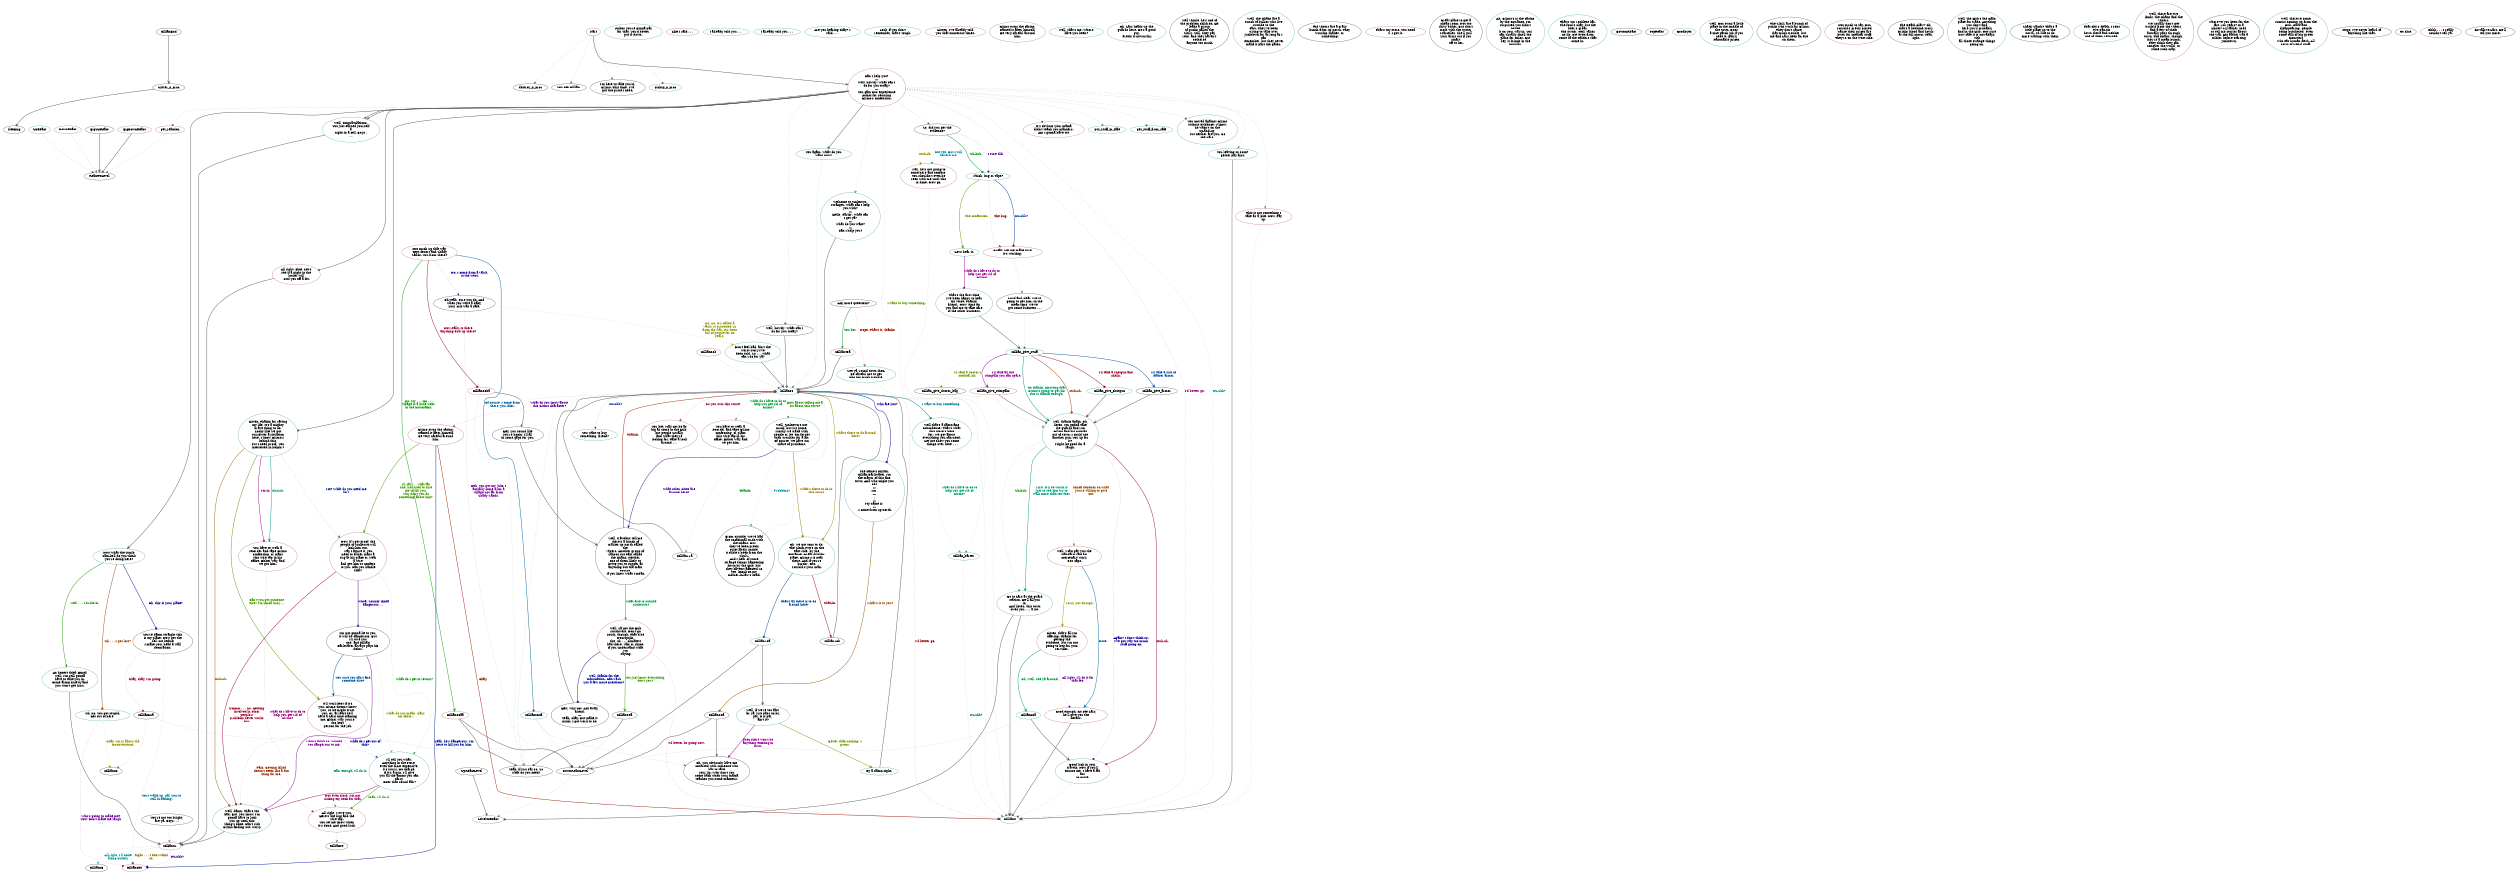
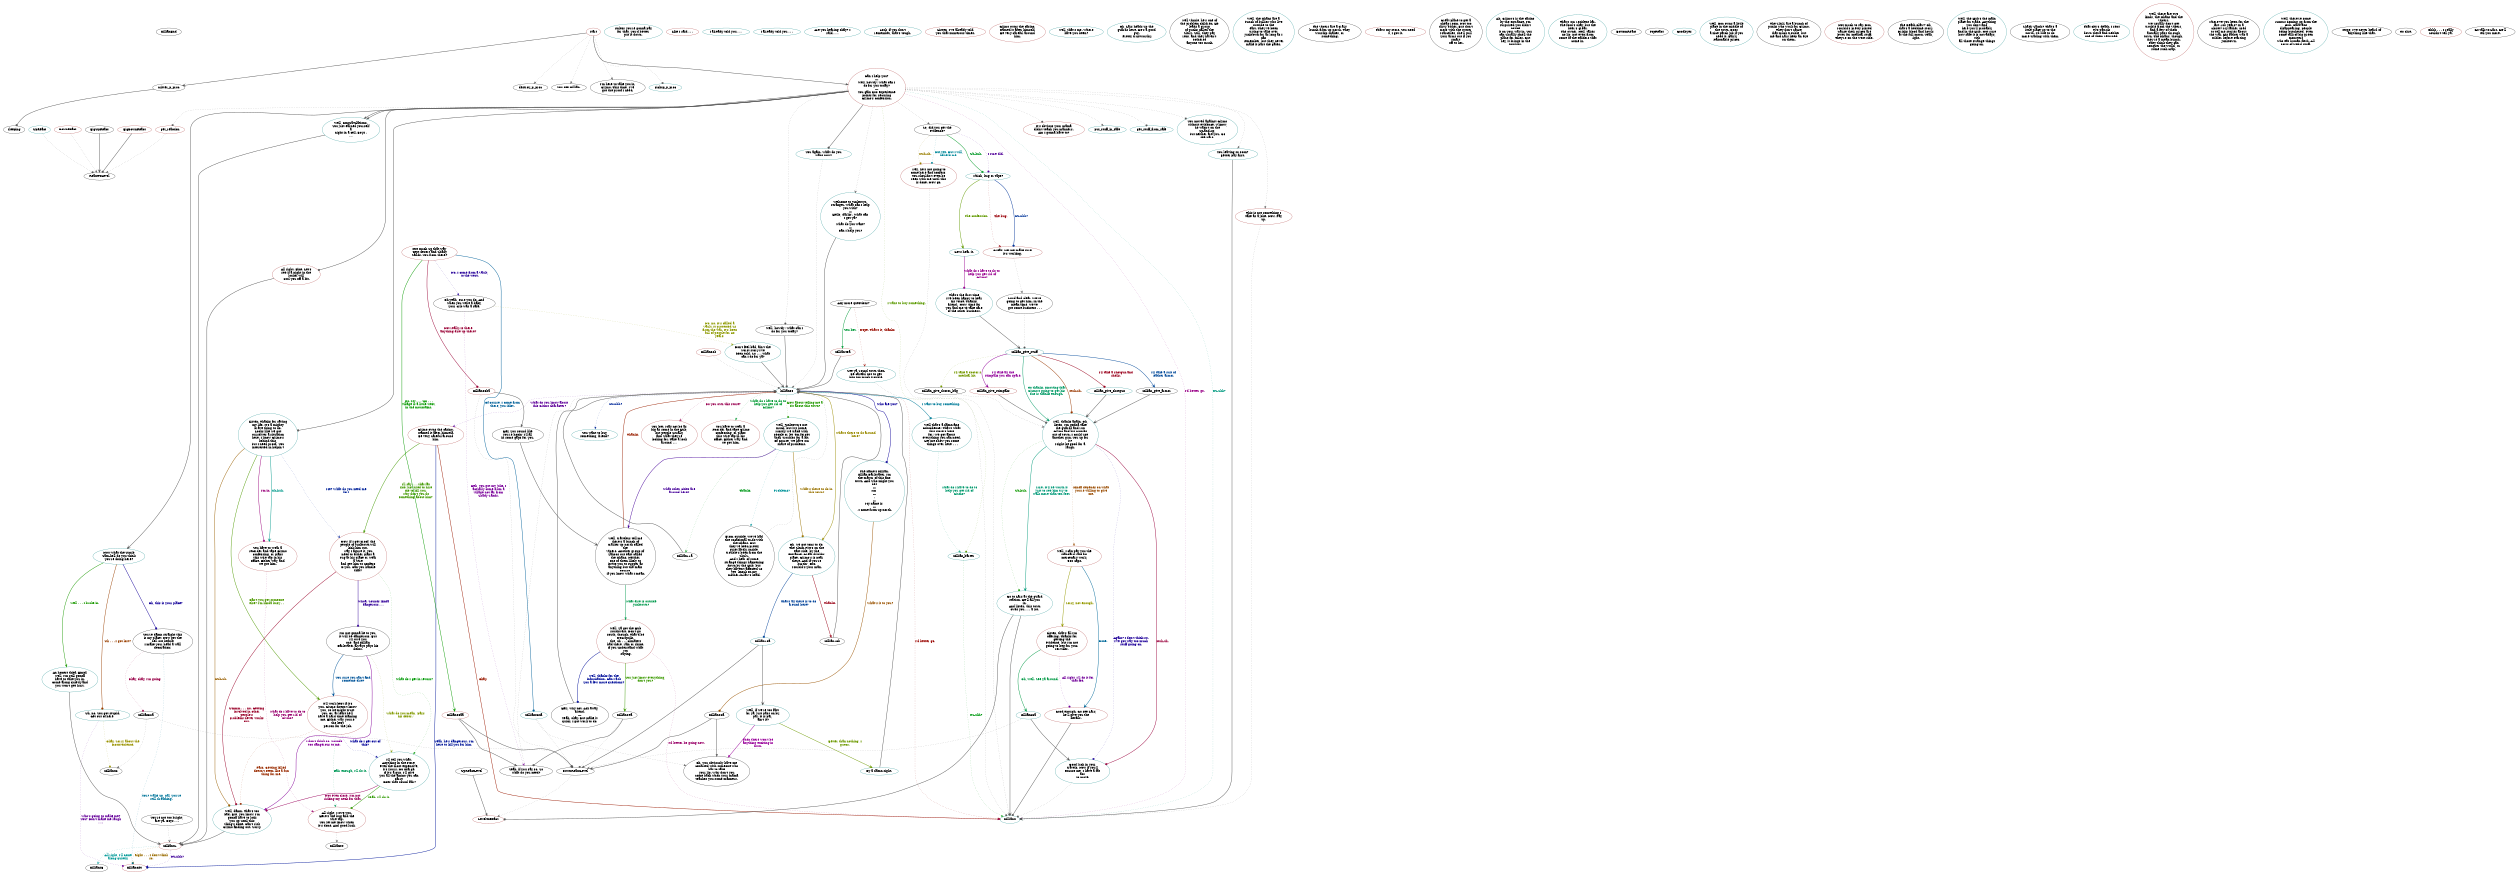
edge "KillianEnd" -> "critter_p_proc": now "start" -> "critter_p_proc"
